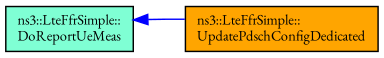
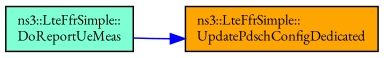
edge "ns3::LteFfrSimple:: UpdatePdschConfigDedicated" -> "ns3::LteFfrSimple:: DoReportUeMeas": reversed
